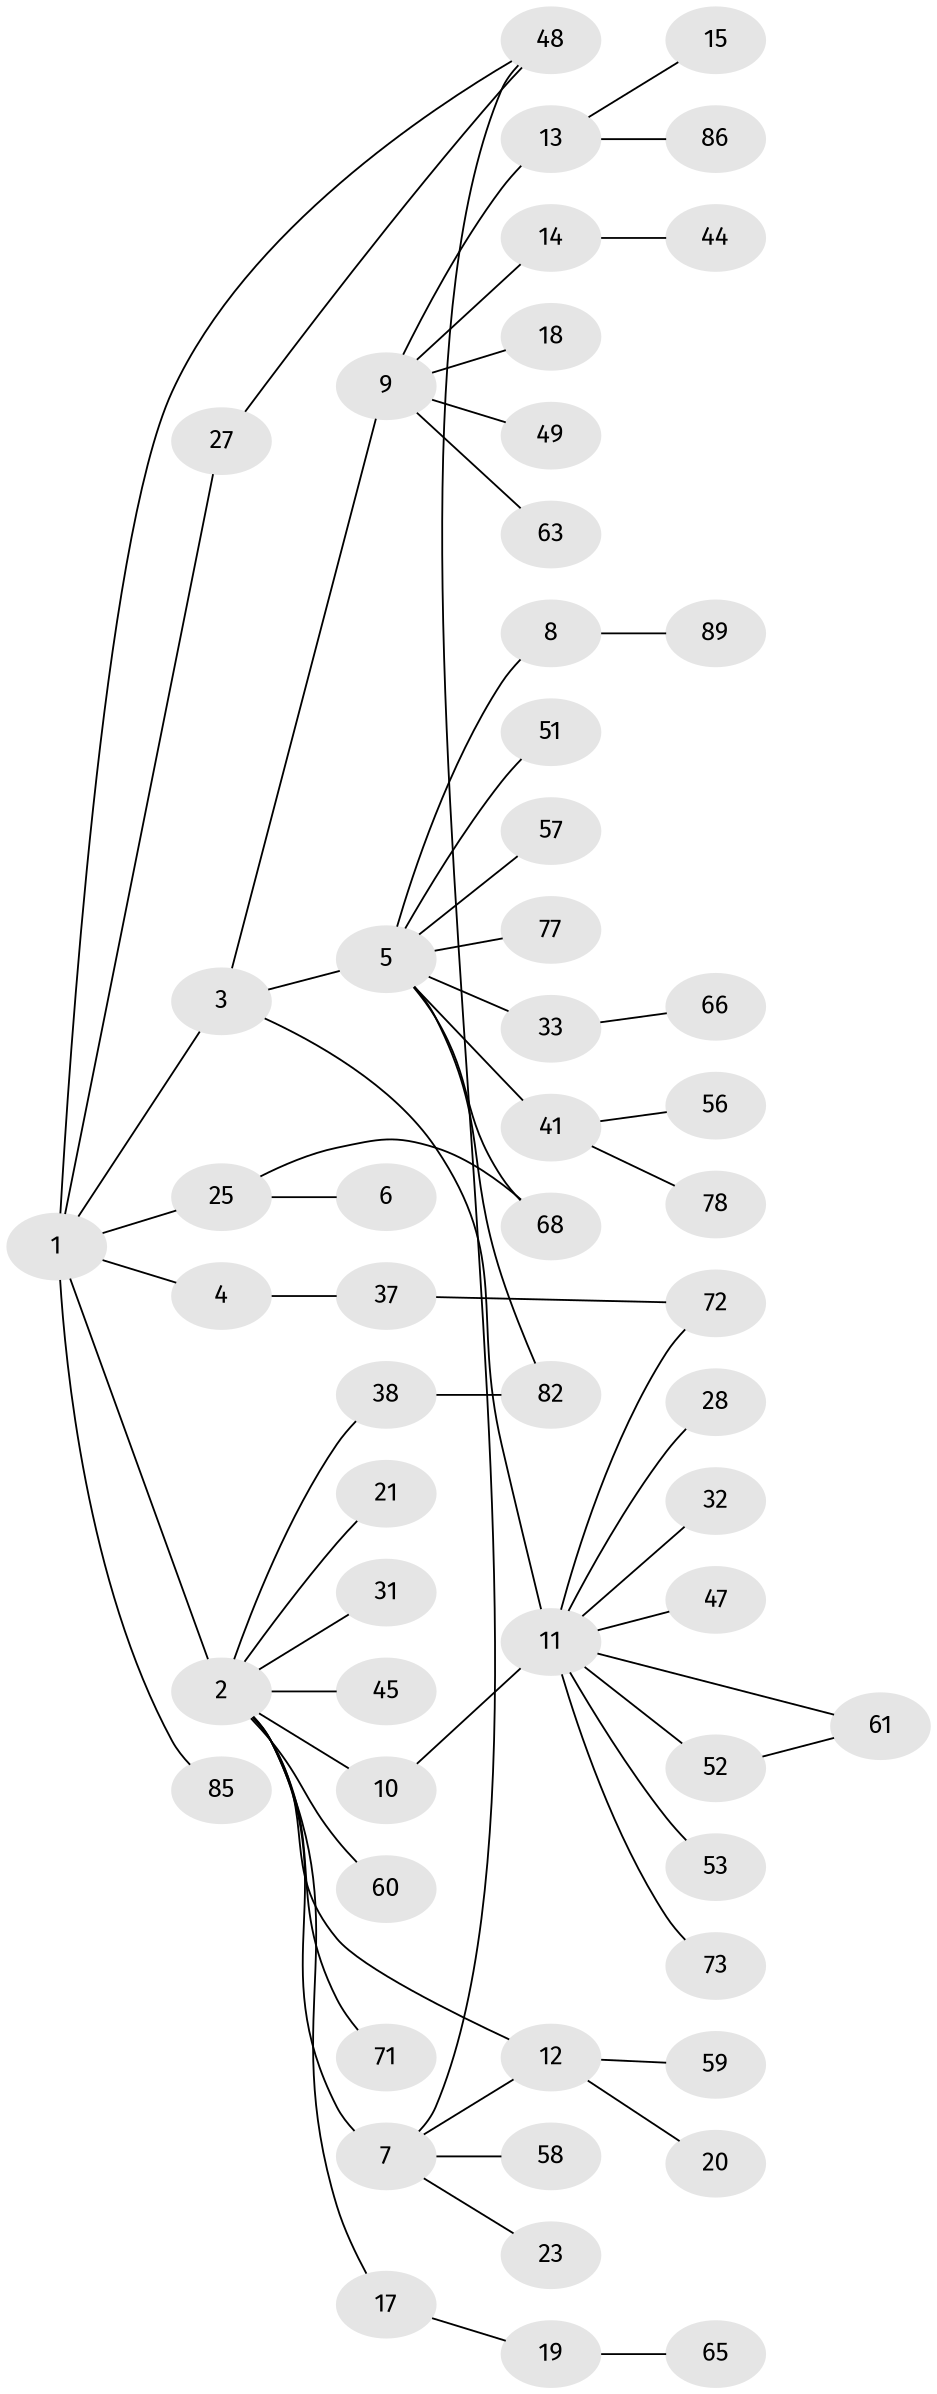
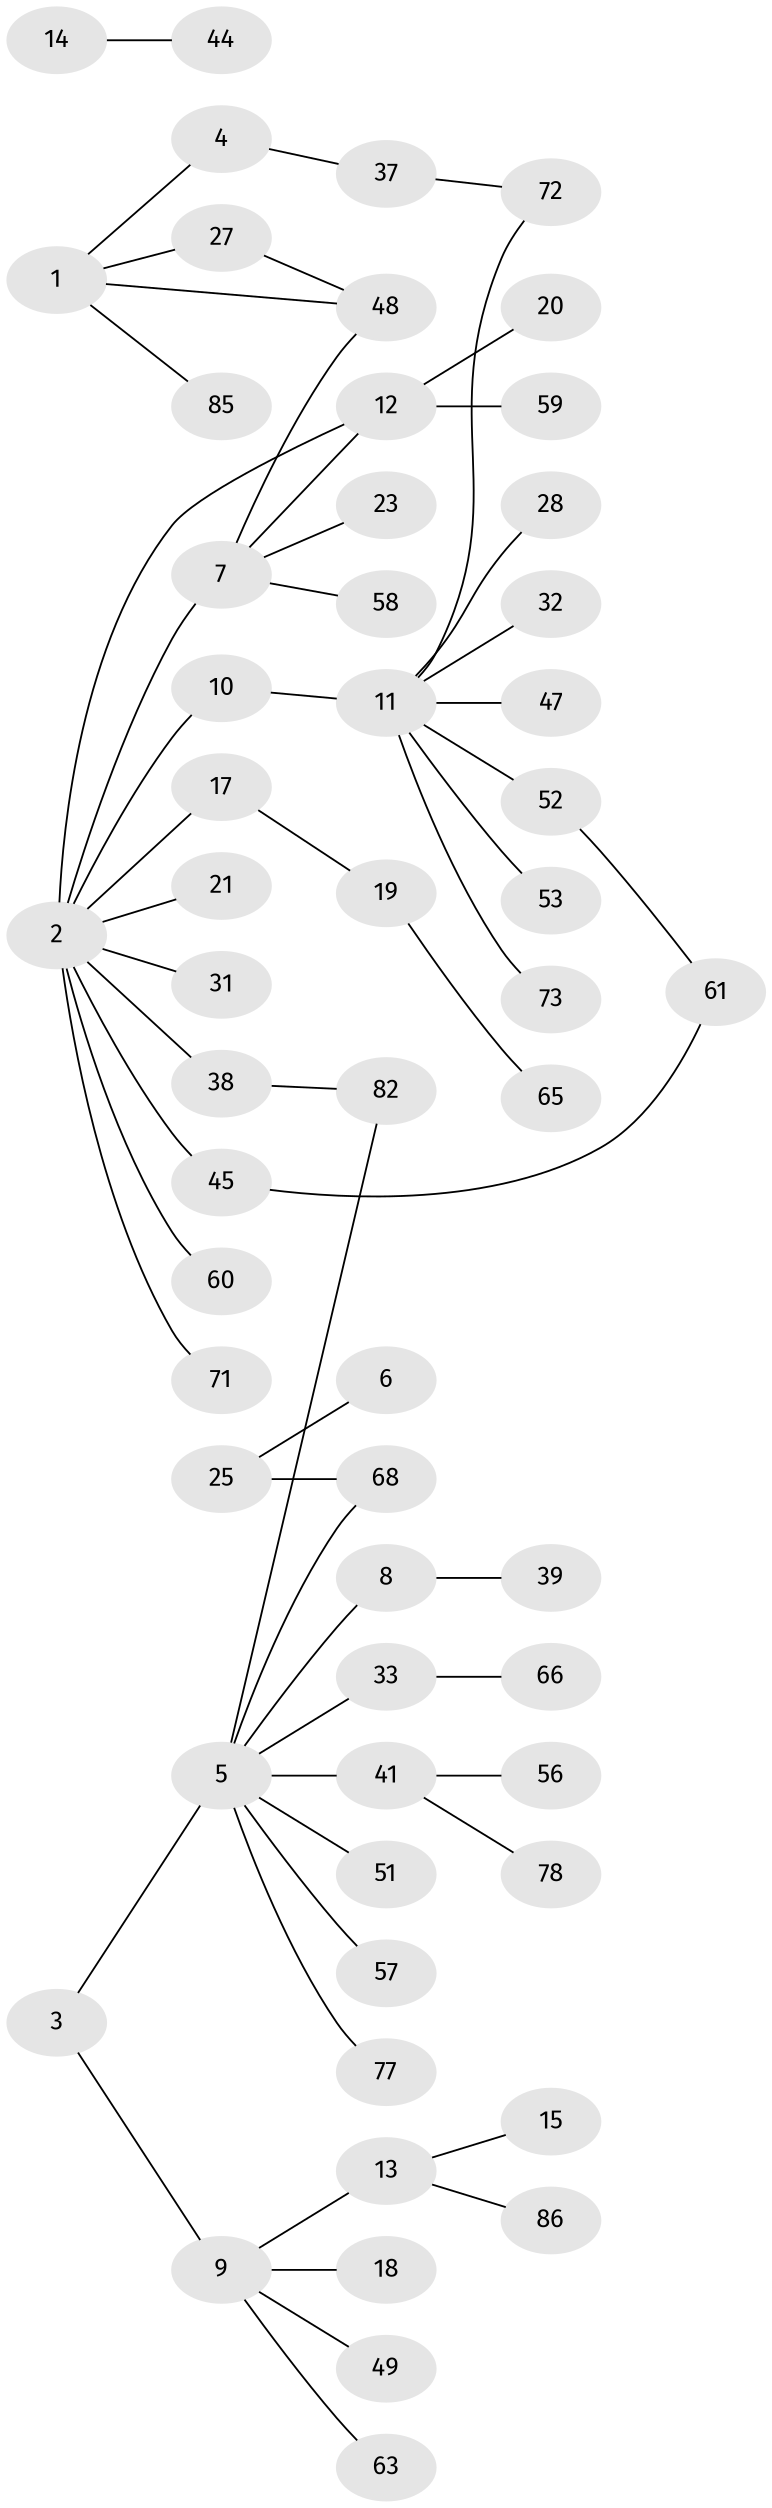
edge "14" -- "9": removed
node "89": label "89" -> "39"
edge "3" -- "1": removed
edge "3" -- "11": removed
edge "25" -- "1": removed
edge "1" -- "2": removed
edge "11" -- "61": now "45" -- "61"
